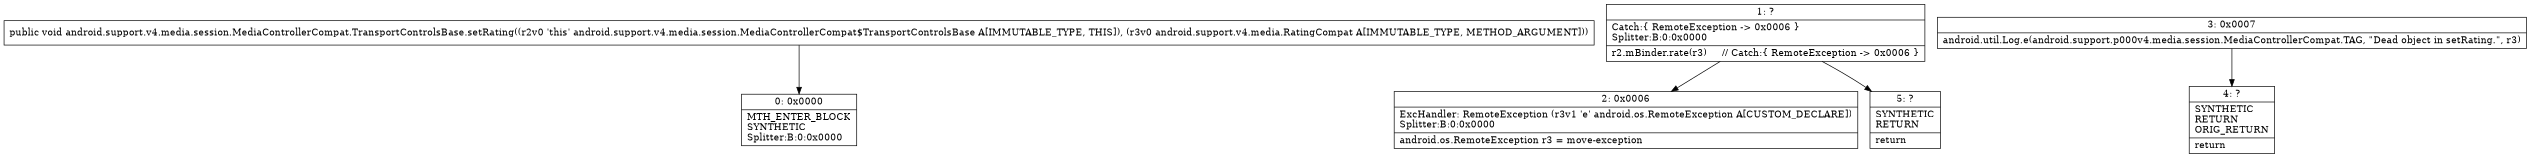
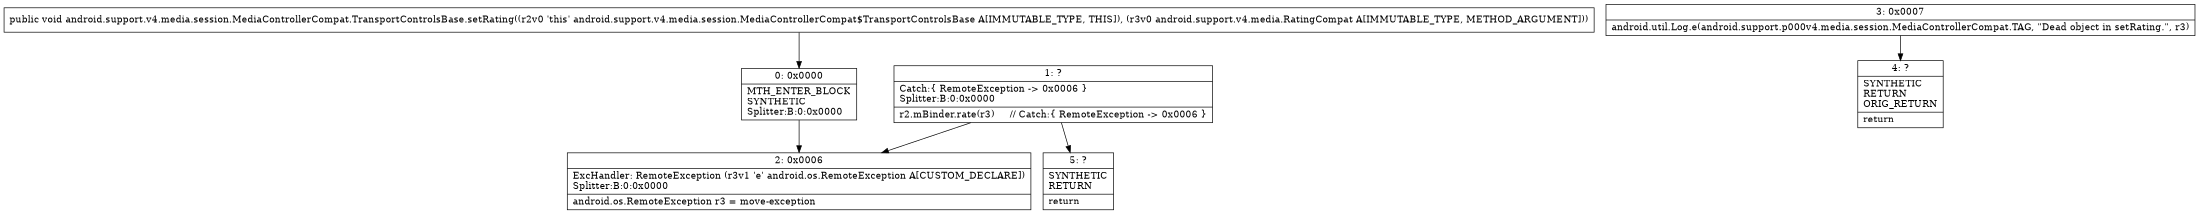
edge "0: 0x0000" -> "2: 0x0006": added
